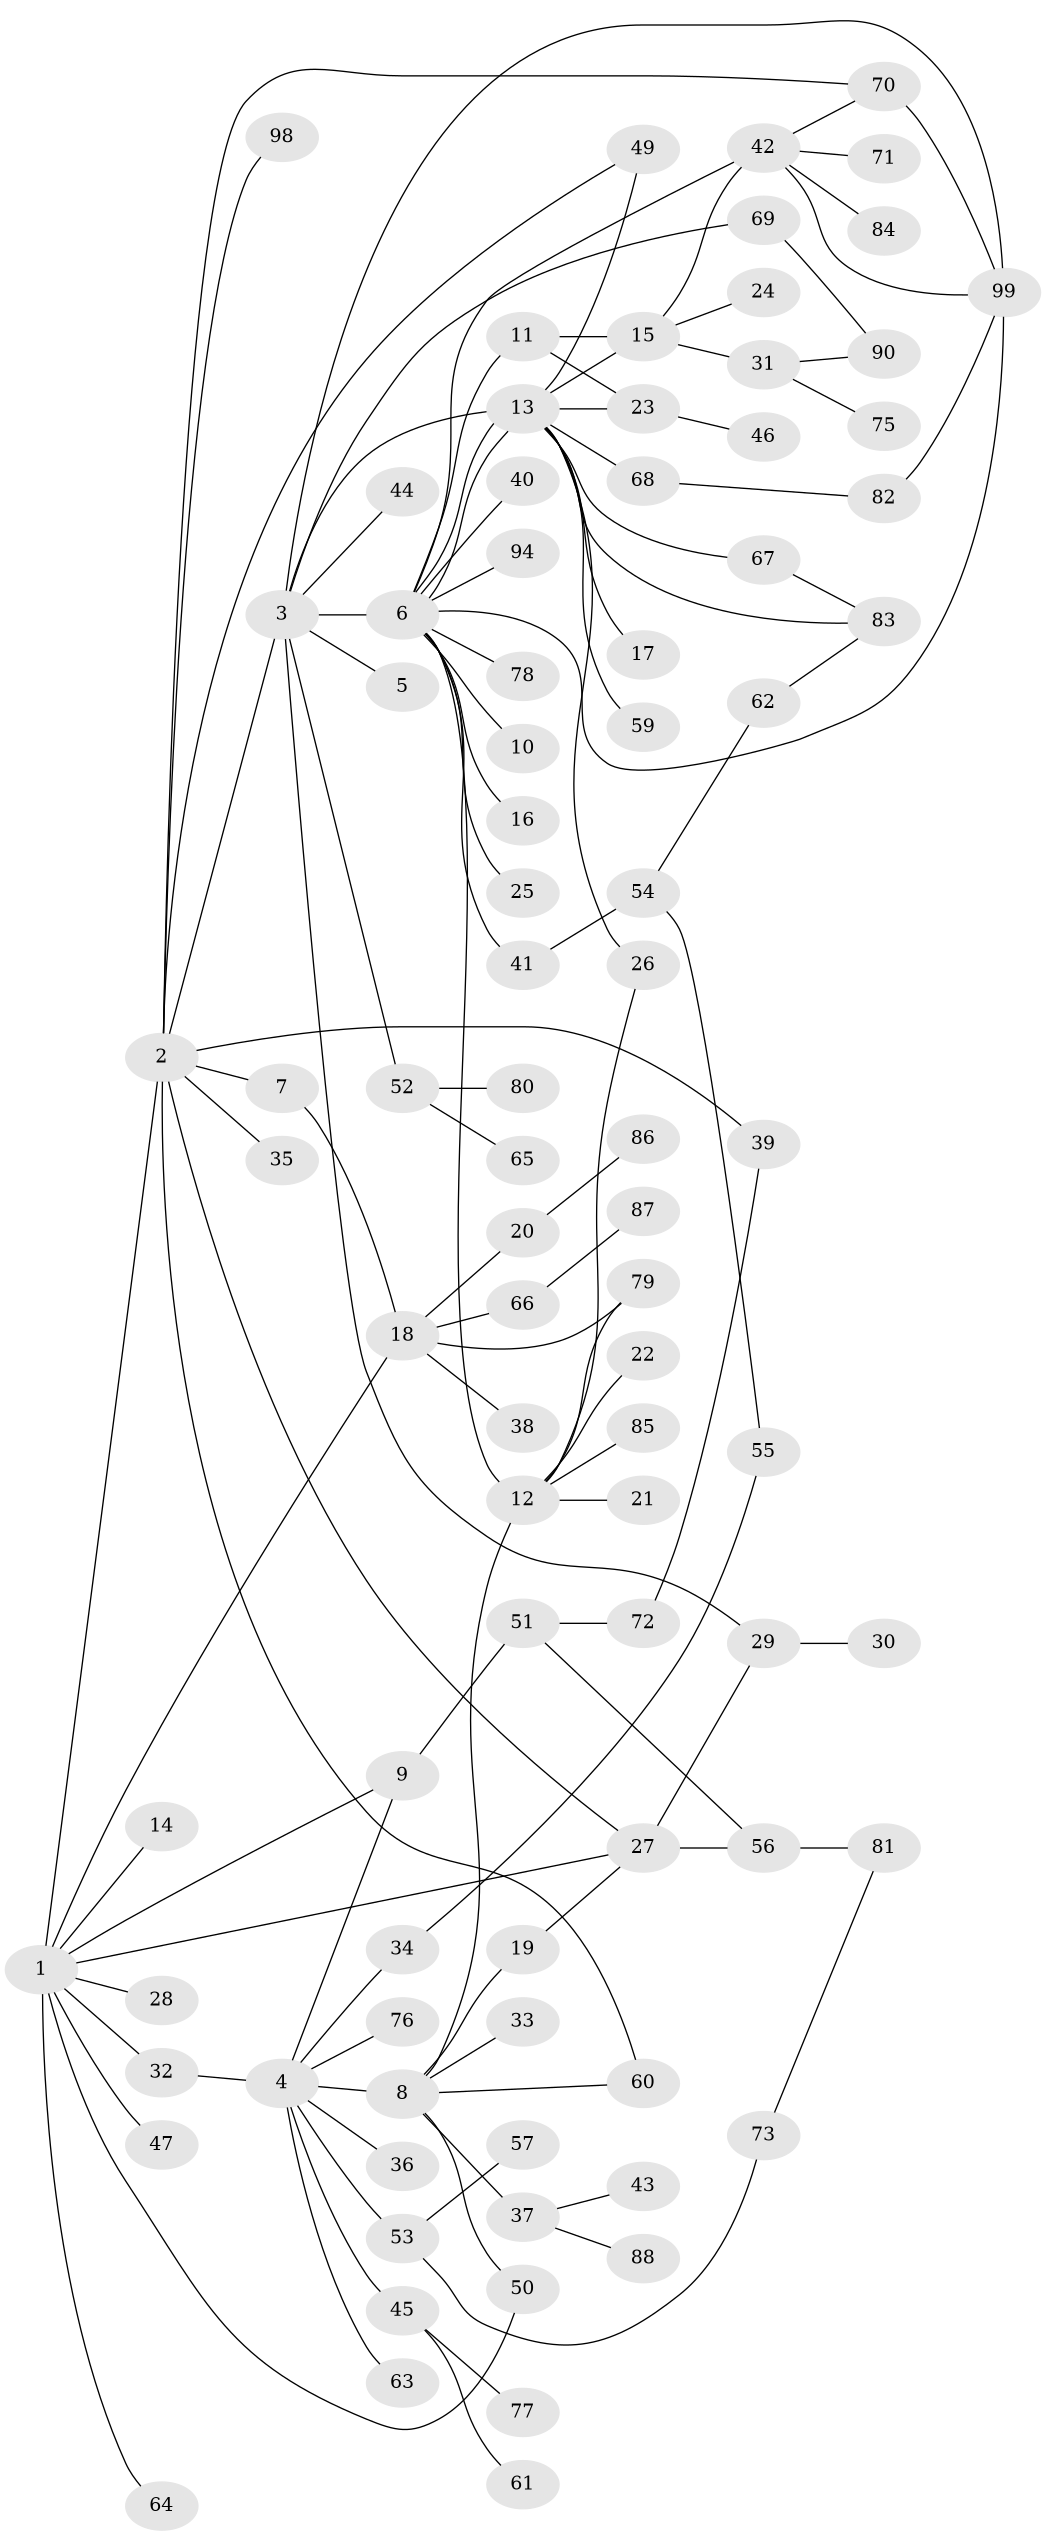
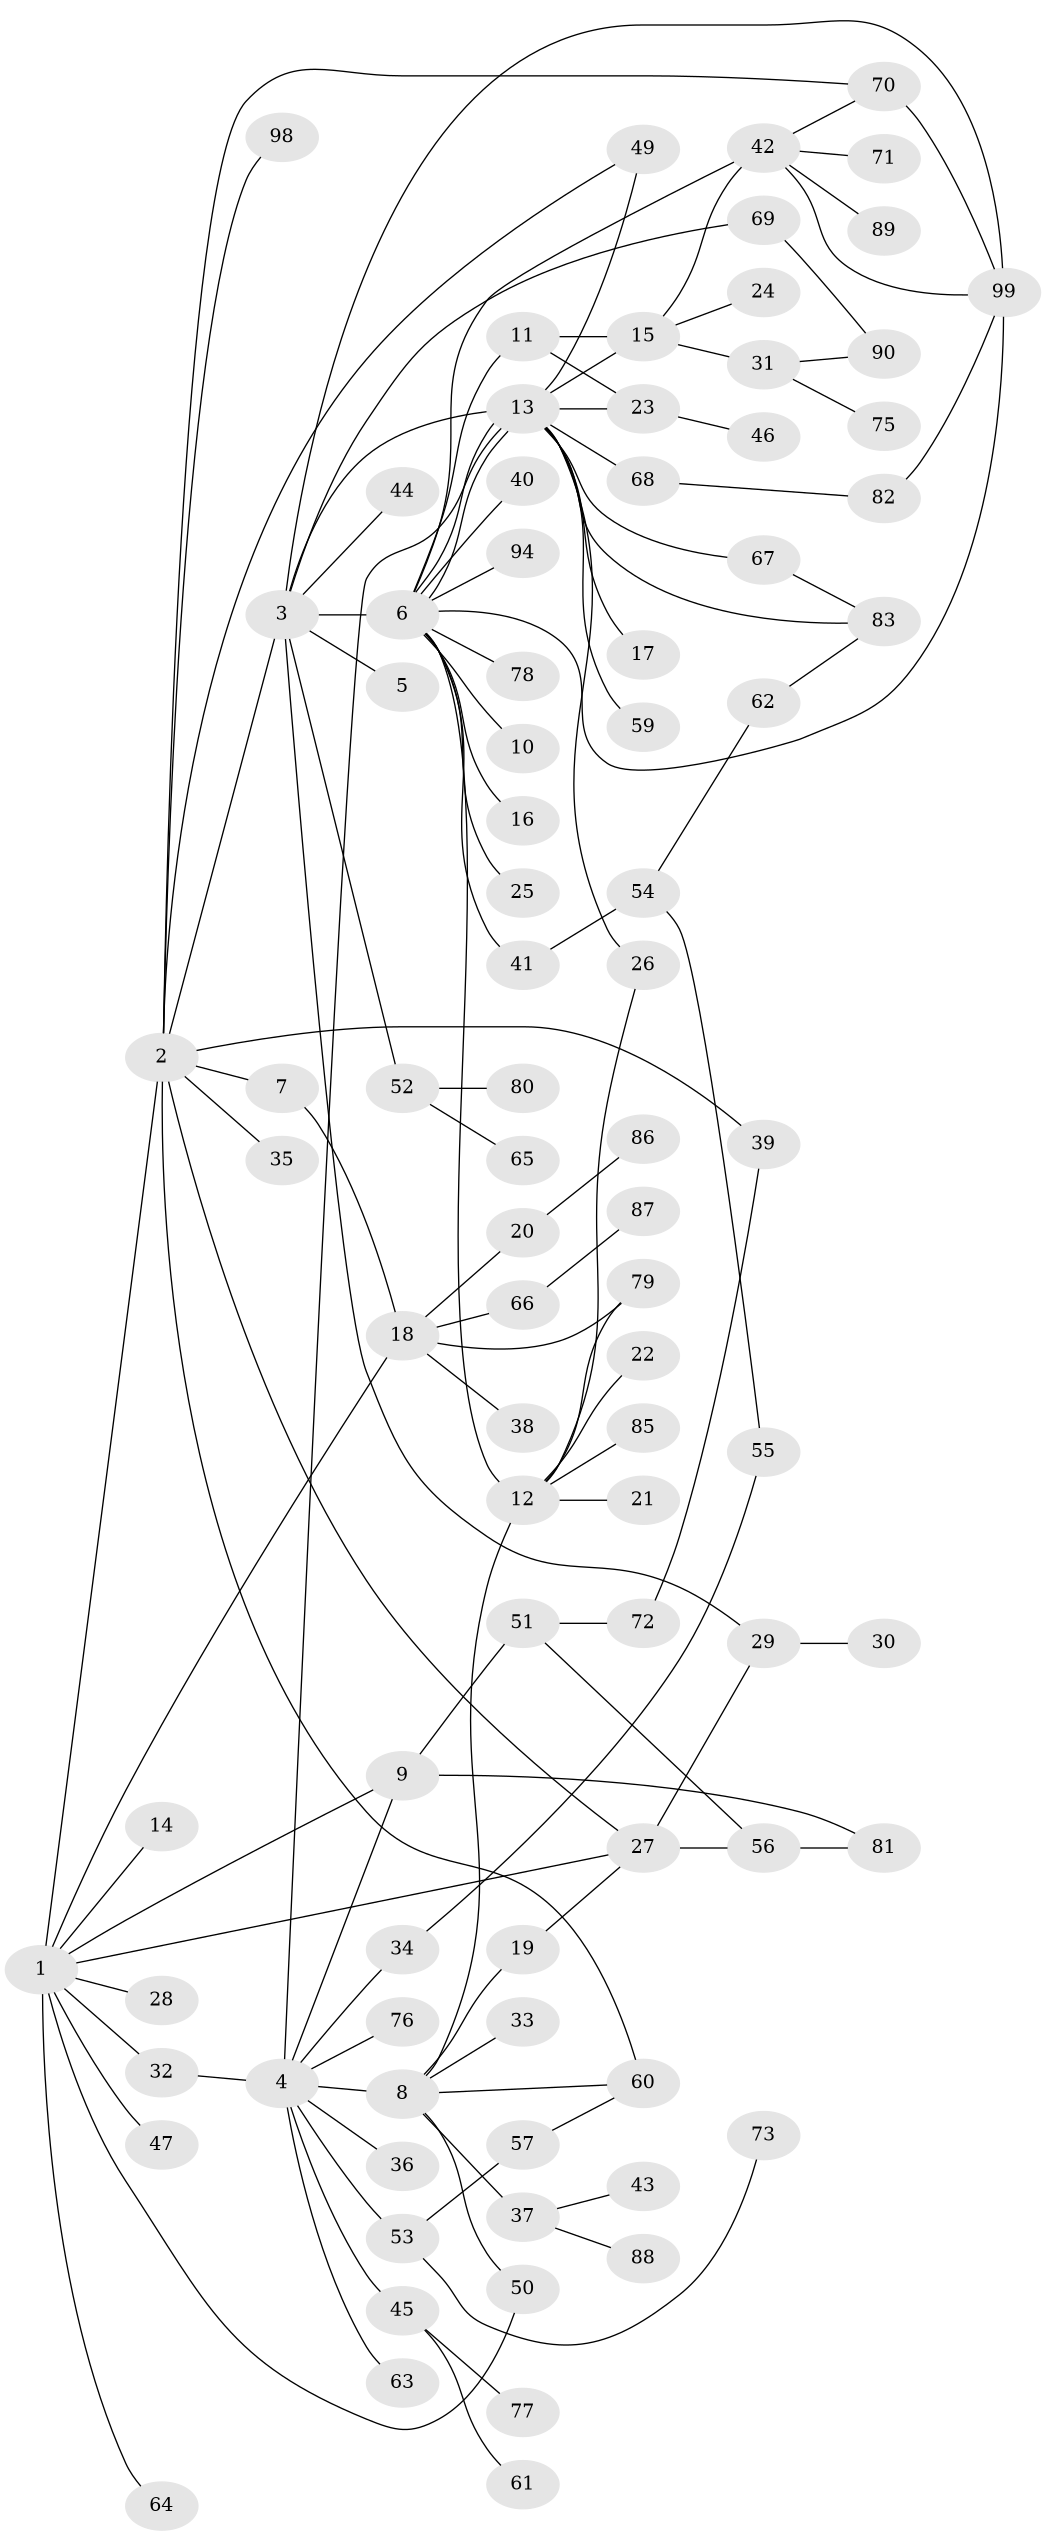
node "84": label "84" -> "89"
edge "13" -- "4": added
edge "81" -- "73": now "81" -- "9"
edge "60" -- "57": added
